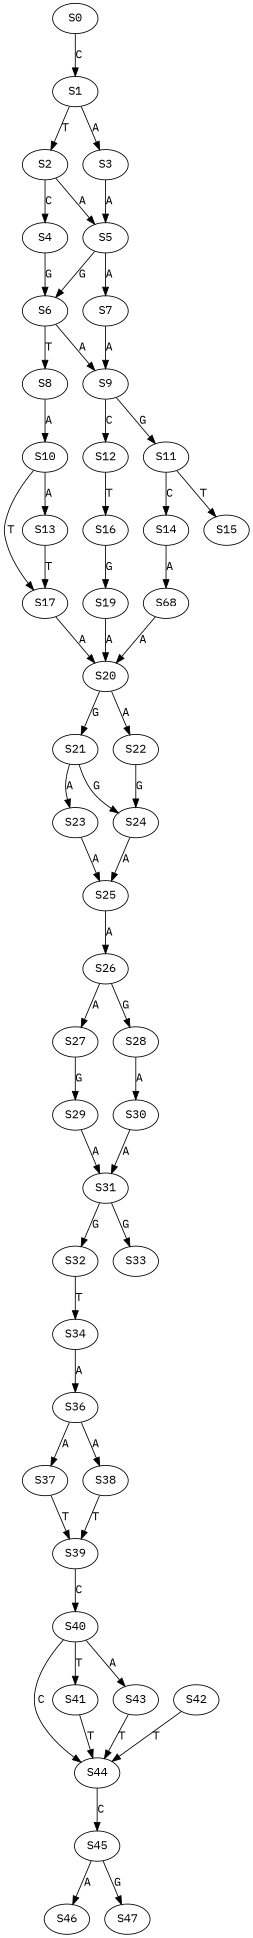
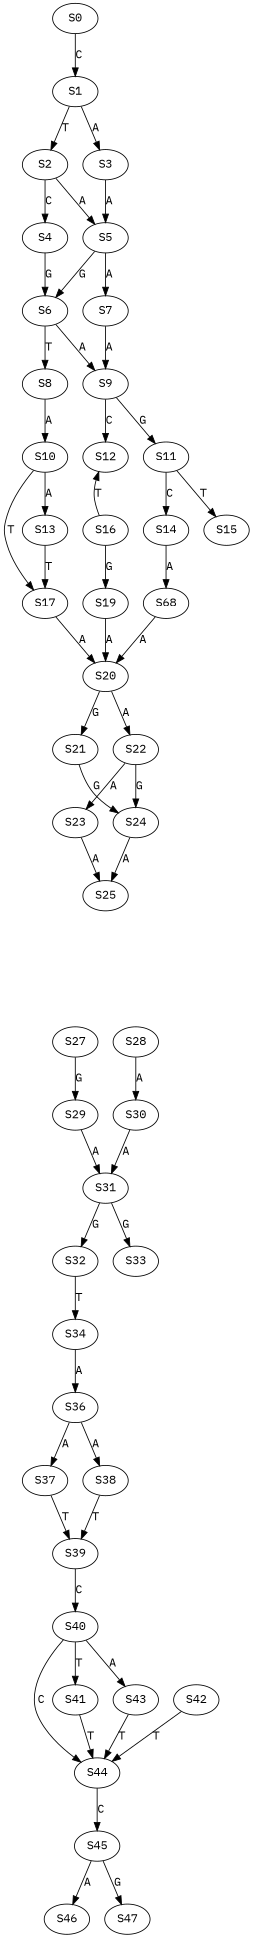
edge "S12" -> "S16": reversed
edge "S21" -> "S23": now "S22" -> "S23"
node "S26": removed
